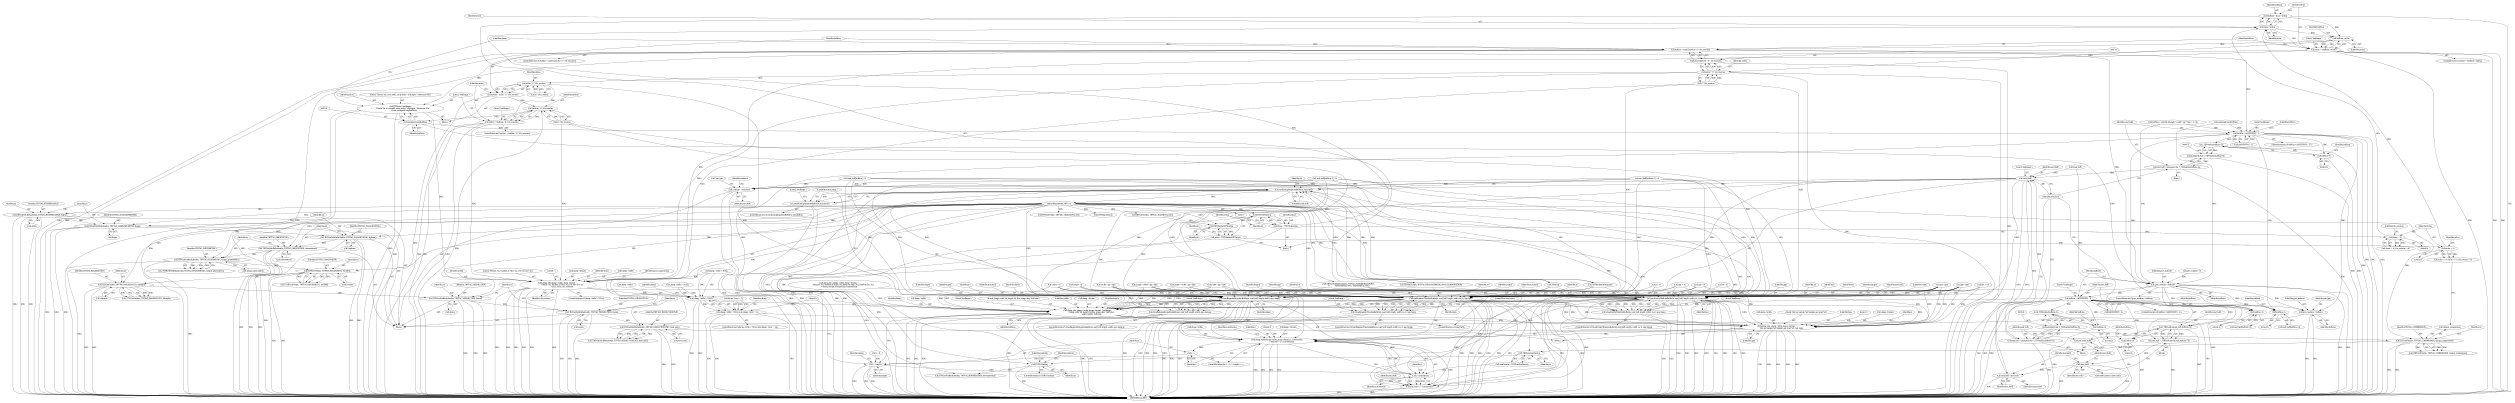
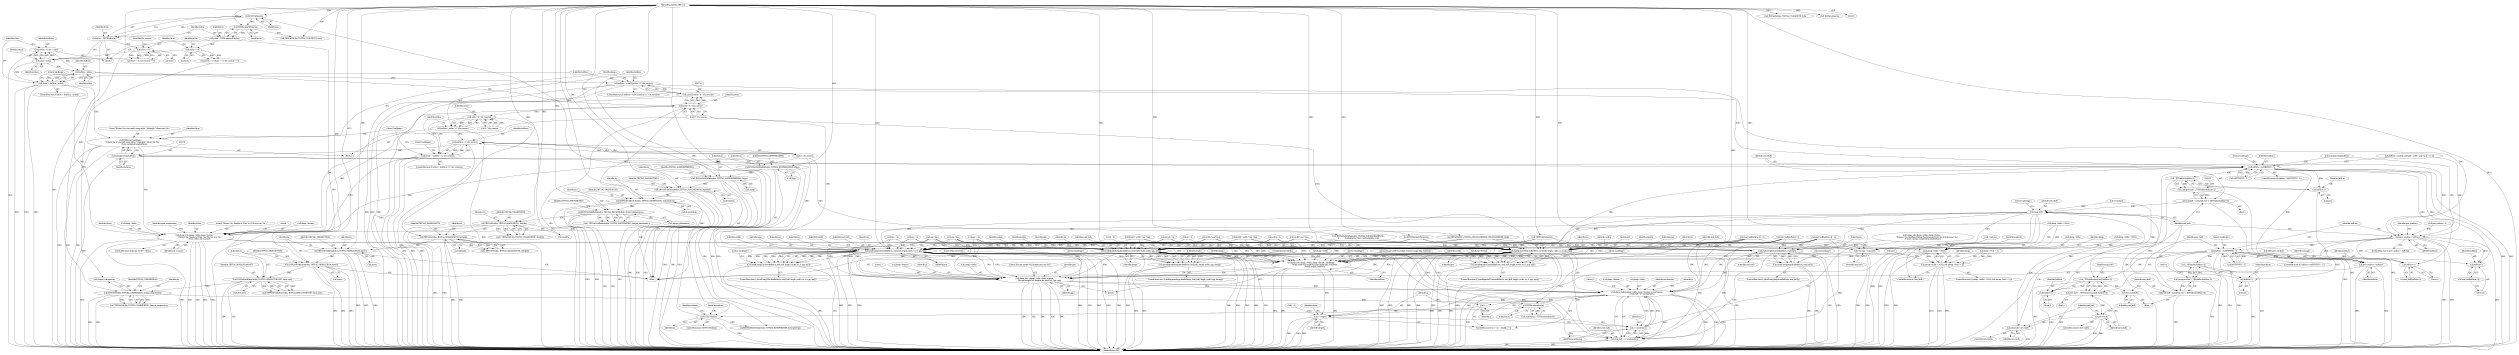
edge "(Call,readContigStripsIntoBuffer(in, read_buff))" -> "(MethodParameterIn,TIFF* in)": reversed
edge "(Call,TIFFGetField(in, TIFFTAG_TILEWIDTH, &tw))" -> "(Call,TIFFNumberOfTiles(in))": reversed
node "(Call,Tiles(in))": label "(Call,Tiles(in))" -> "(Call,TIFFTileRowSize(in))"
edge "(Call,i < length)" -> "(ControlStructure,for (i = 0; i < length; i++))": added, label "AST:"
edge "(Call,buffsize+2)" -> "(Literal,2)": now "(Call,read_buff[buffsize+2])" -> "(Literal,2)"
